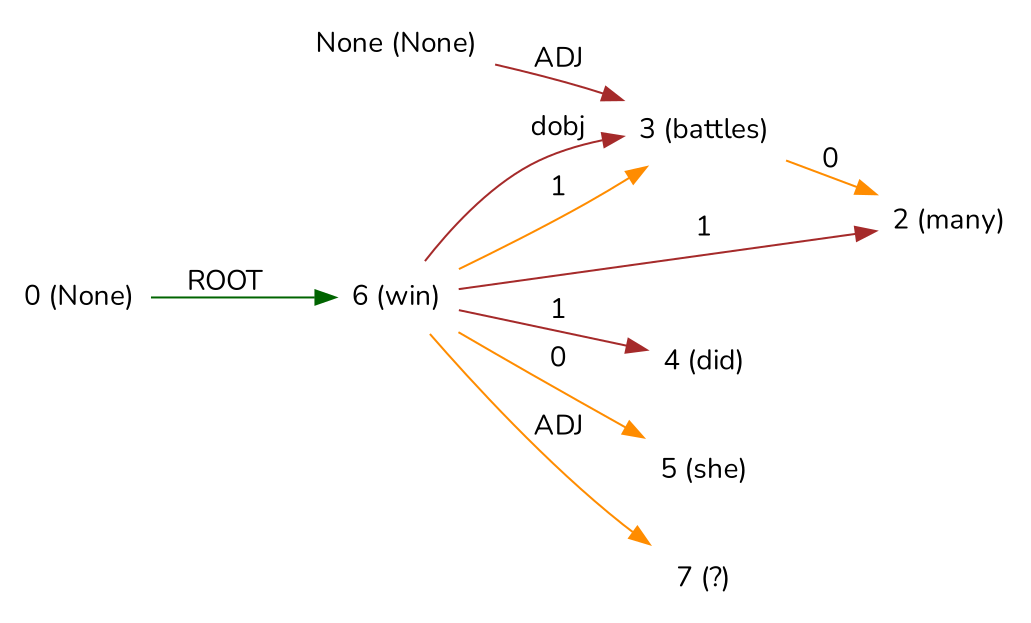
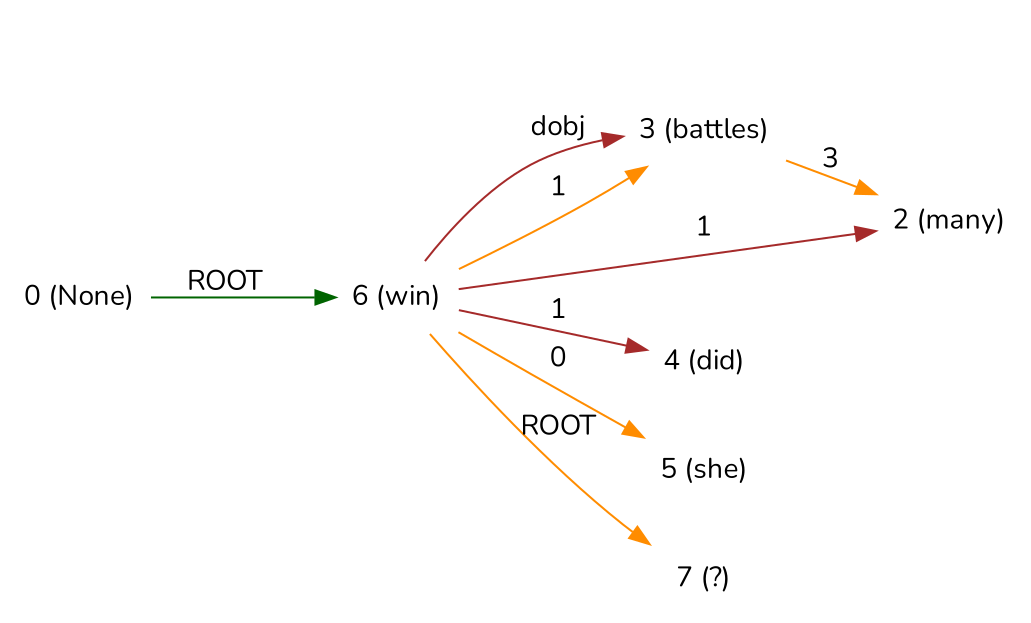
node "None (None)": removed
edge "3 (battles)" -> "2 (many)": label "0" -> "3"
edge "6 (win)" -> "7 (?)": label "ADJ" -> "ROOT"
